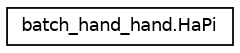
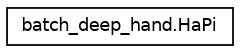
node "batch_hand_hand.HaPi": label "batch_hand_hand.HaPi" -> "batch_deep_hand.HaPi"
